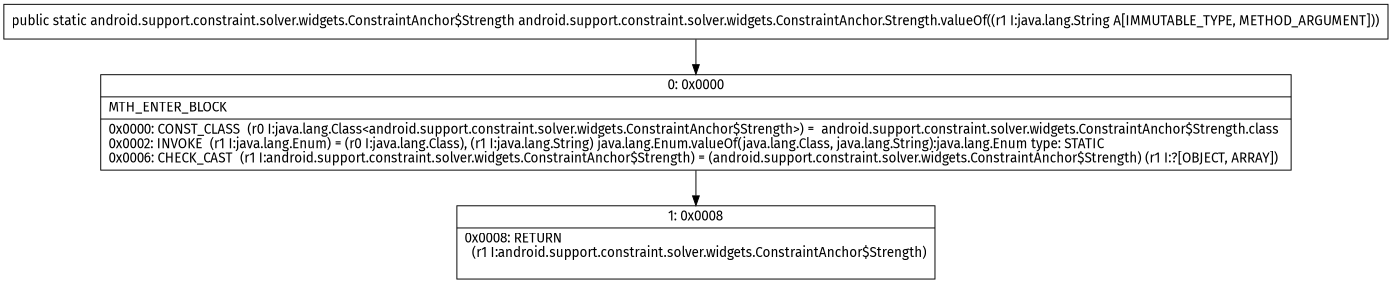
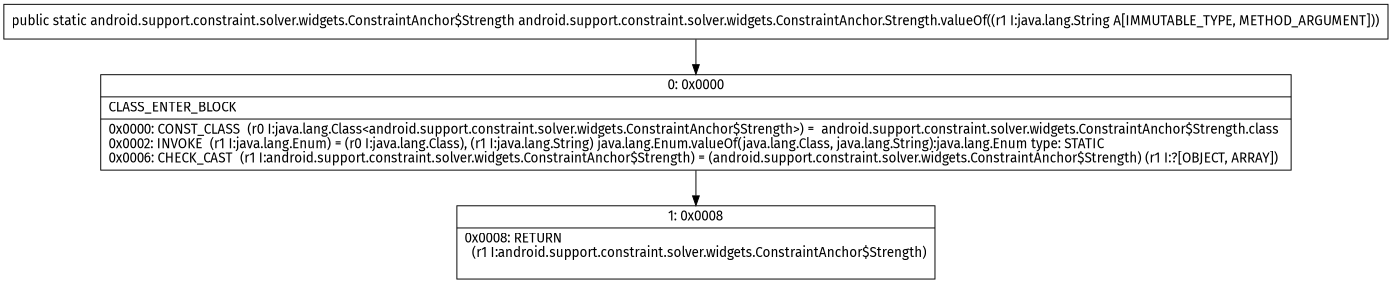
node "0: 0x0000": text "MTH_ENTER_BLOCK" -> "CLASS_ENTER_BLOCK"
